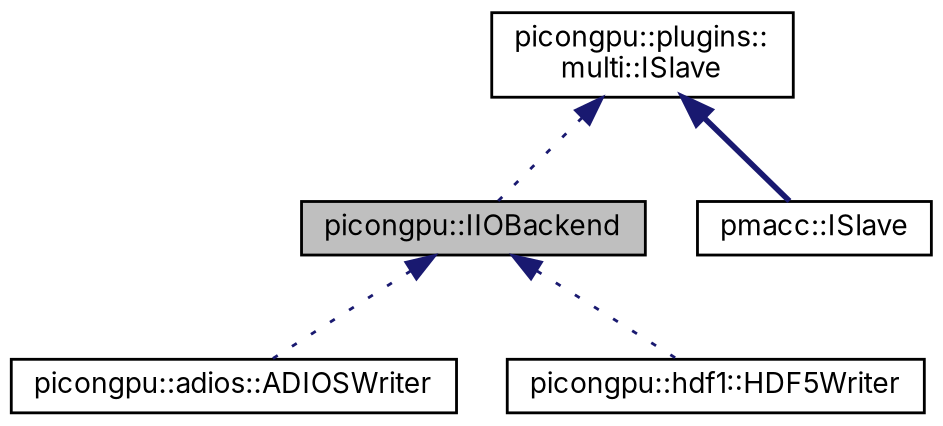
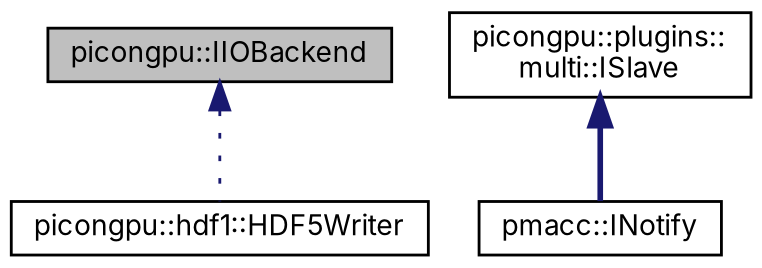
edge "picongpu::IIOBackend" -> "picongpu::plugins:: multi::ISlave": removed
node "pmacc::ISlave": label "pmacc::ISlave" -> "pmacc::INotify"
node "picongpu::adios::ADIOSWriter": removed
